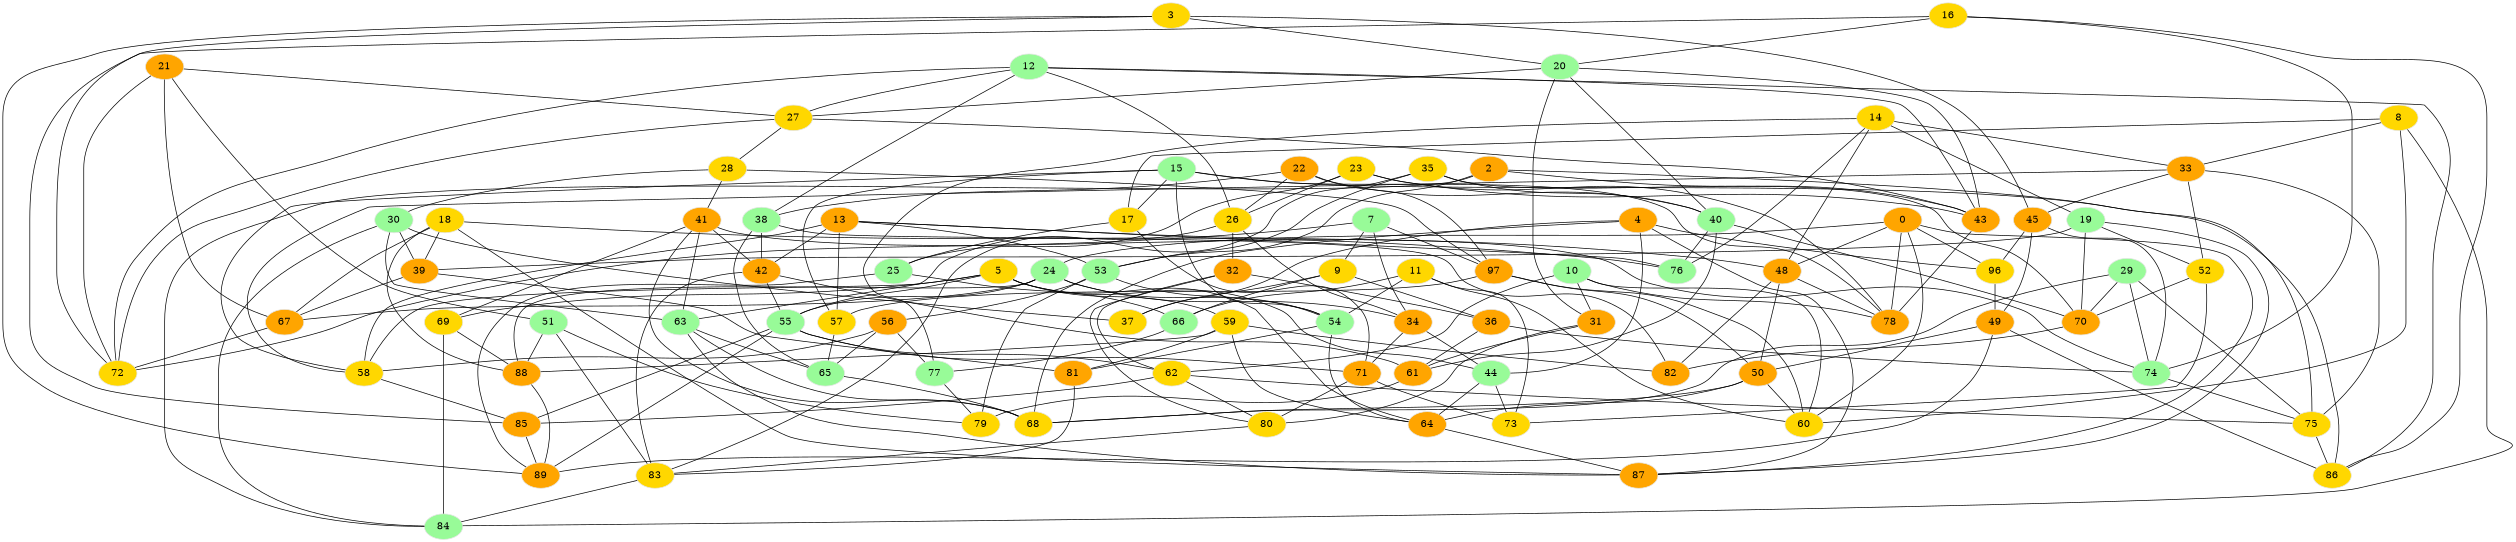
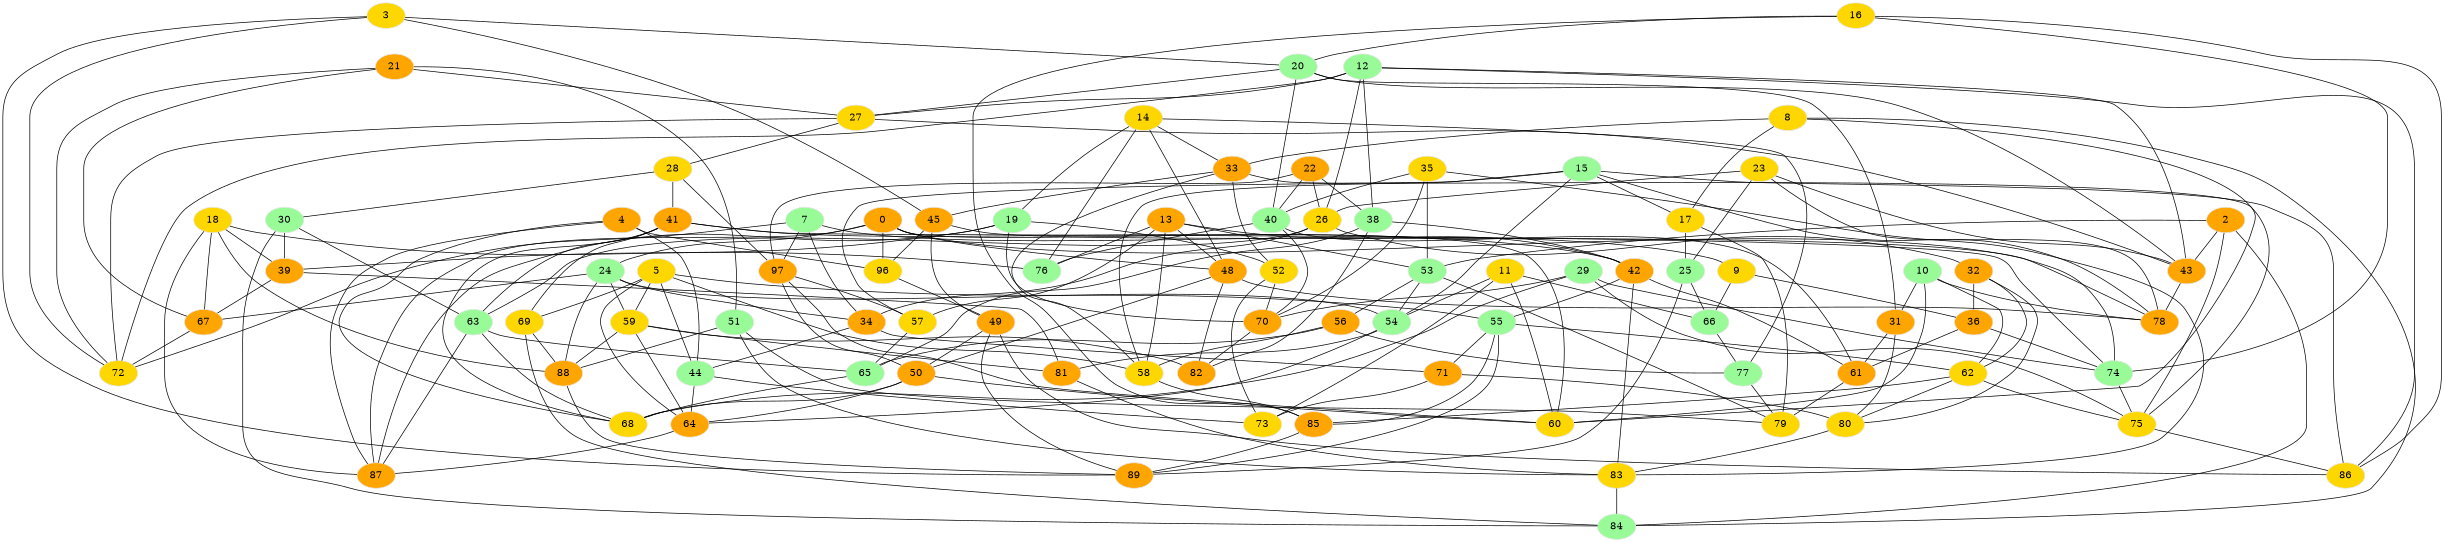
edge "17" -- "71": now "17" -- "79"
edge "24" -- "55": now "24" -- "59"
node "37": removed
